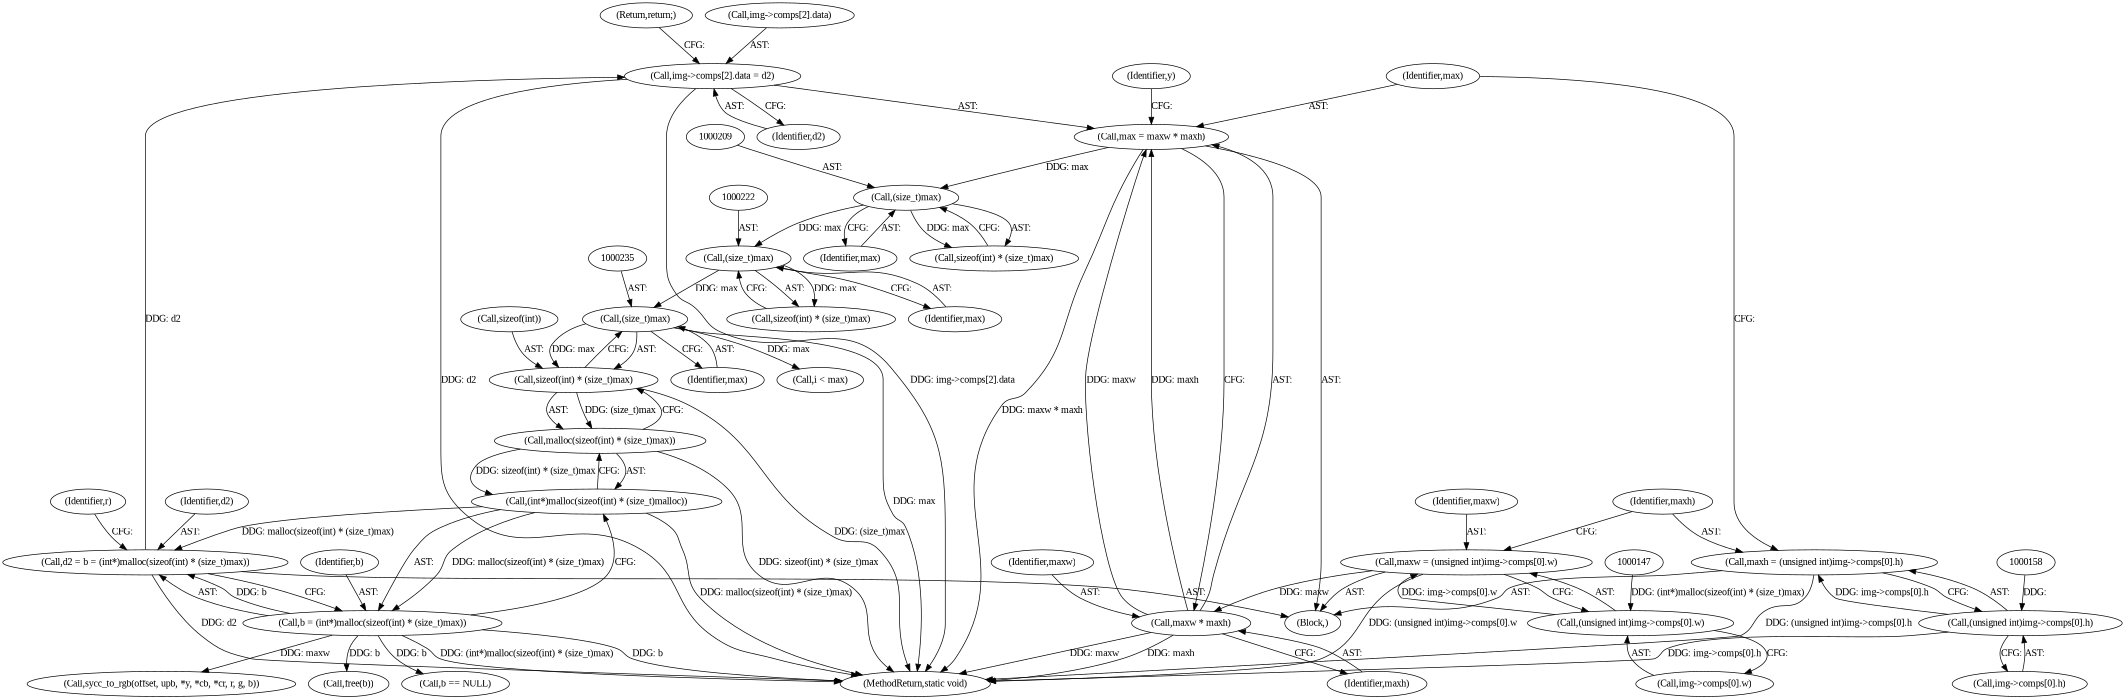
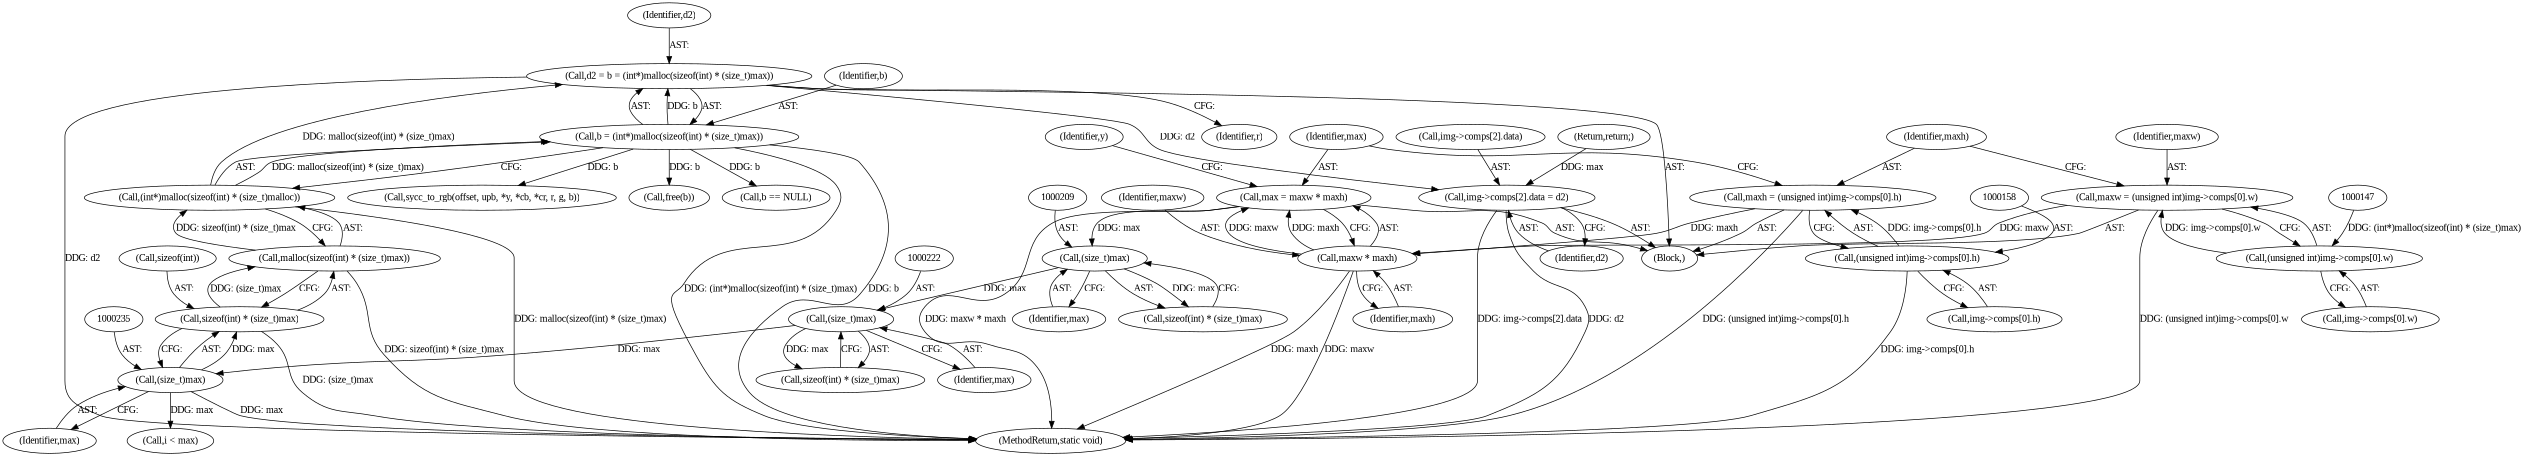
edge "(Return,return;)" -> "(Call,img->comps[2].data = d2)": label "CFG: " -> "DDG: max"
edge "(Call,img->comps[2].data = d2)" -> "(Call,max = maxw * maxh)": now "(Call,img->comps[2].data = d2)" -> "(Block,)"
edge "(Call,maxh = (unsigned int)img->comps[0].h)" -> "(Call,maxw * maxh)": added, label "DDG: maxh"
edge "(Identifier,r)" -> "(Call,d2 = b = (int*)malloc(sizeof(int) * (size_t)max))": reversed
edge "(Call,d2 = b = (int*)malloc(sizeof(int) * (size_t)max))" -> "(Call,b = (int*)malloc(sizeof(int) * (size_t)max))": label "CFG: " -> "AST: "
edge "1000158" -> "(Call,(unsigned int)img->comps[0].h)": label "DDG: " -> "AST: "
edge "(Call,b = (int*)malloc(sizeof(int) * (size_t)max))" -> "(Call,sycc_to_rgb(offset, upb, *y, *cb, *cr, r, g, b))": label "DDG: maxw" -> "DDG: b"
